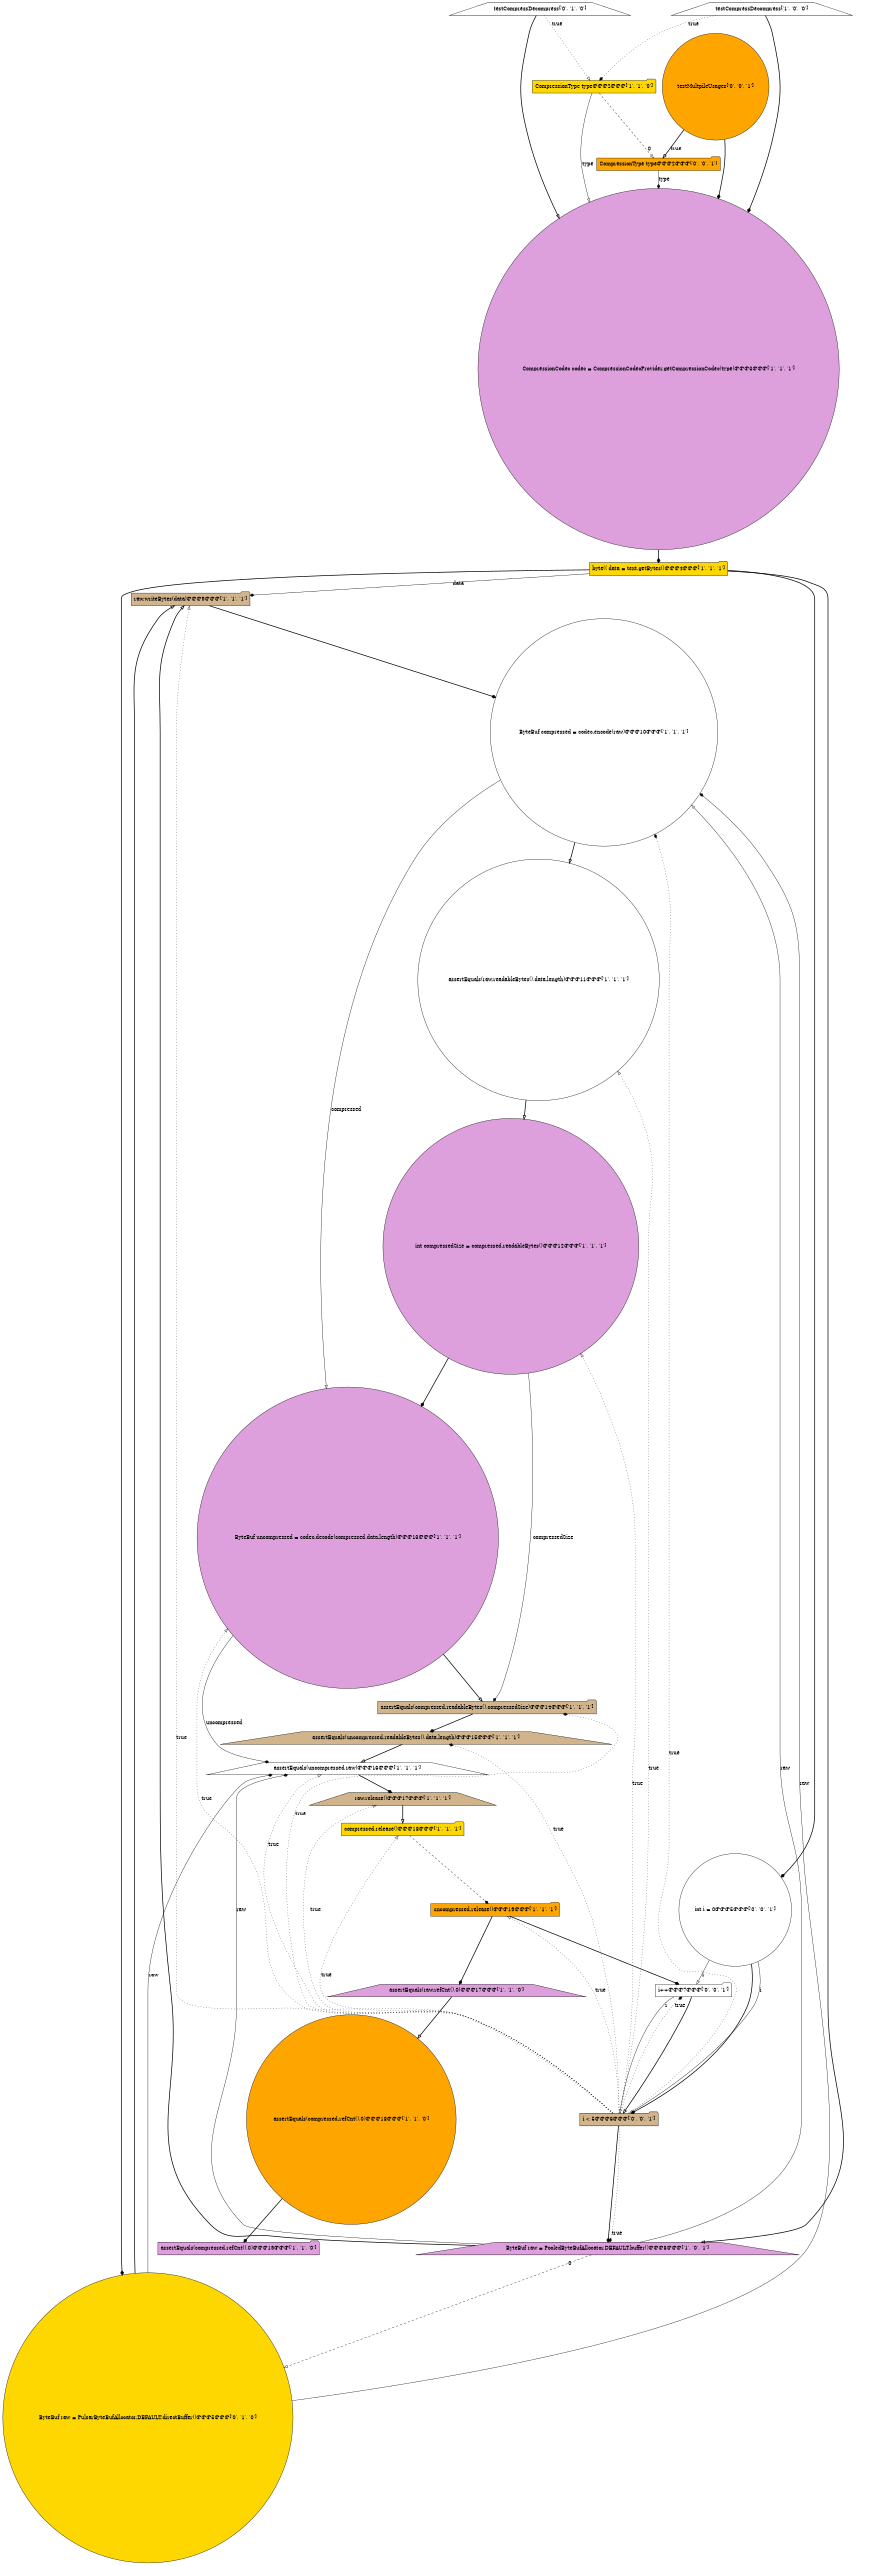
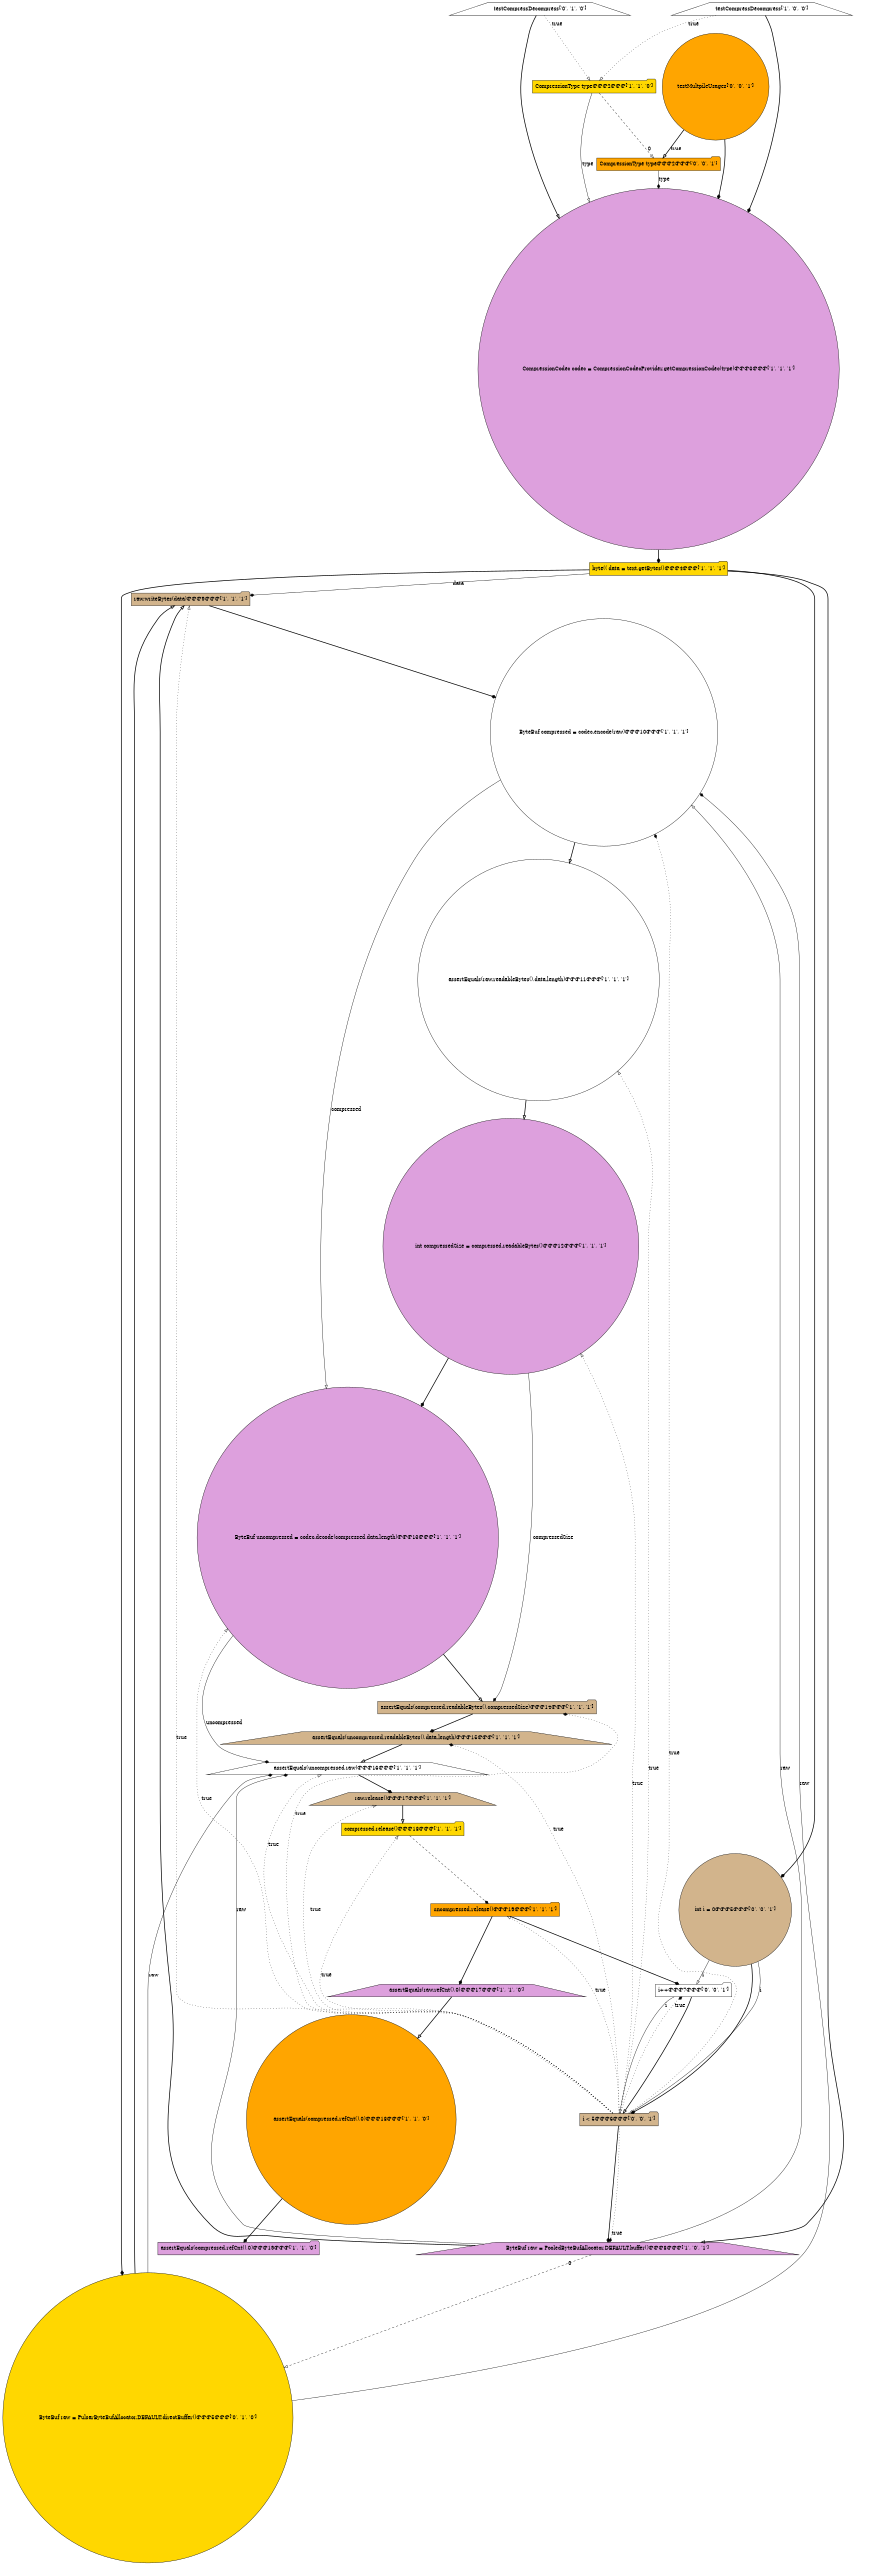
edge "testCompressDecompress['1', '0', '0']" -> "CompressionType type@@@2@@@['1', '1', '0']": arrowhead diamond -> onormal
node "int i = 0@@@5@@@['0', '0', '1']": fillcolor white -> tan
